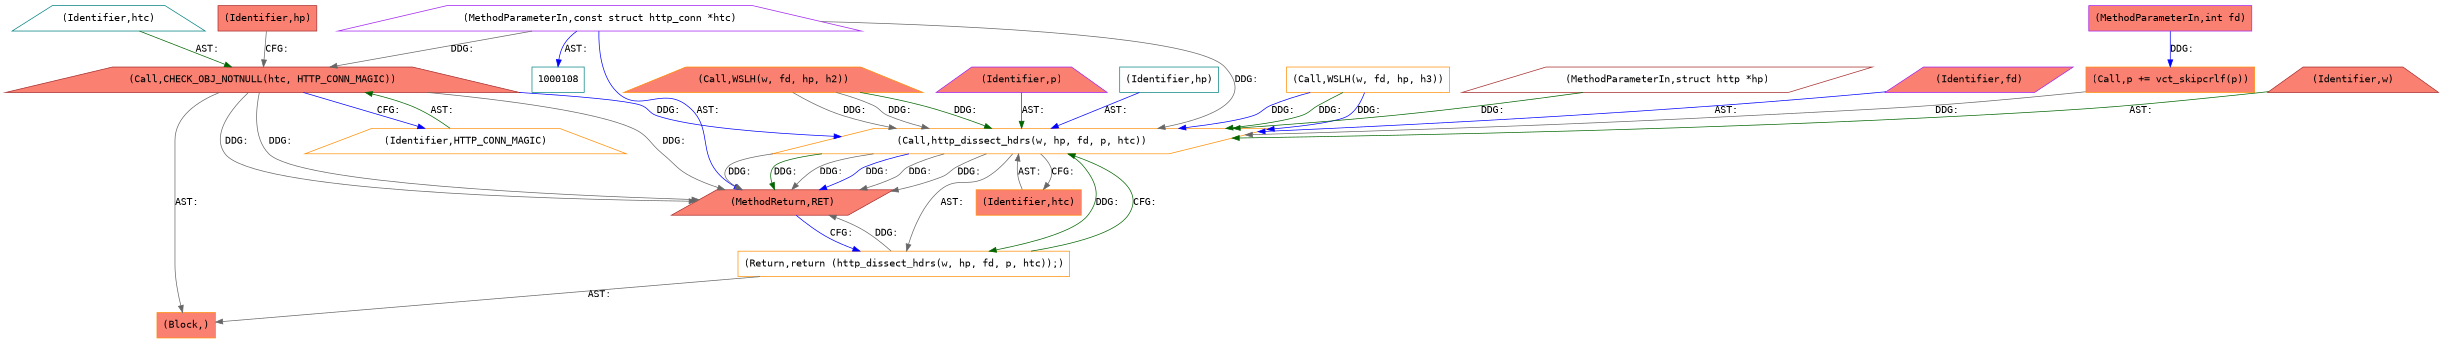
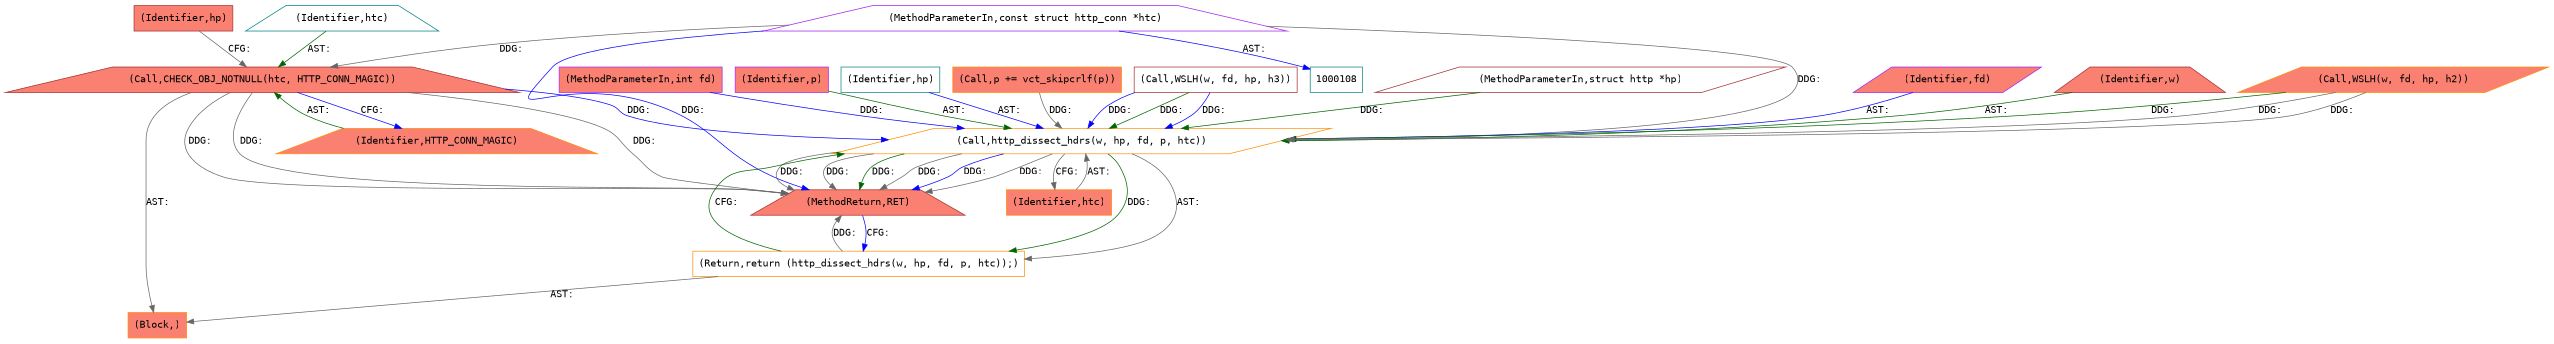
edge "(MethodParameterIn,int fd)" -> "(Call,p += vct_skipcrlf(p))": now "(MethodParameterIn,int fd)" -> "(Call,http_dissect_hdrs(w, hp, fd, p, htc))"
node "(Call,WSLH(w, fd, hp, h2))": shape trapezium -> parallelogram
node "(Identifier,p)": shape trapezium -> box
node "(Call,WSLH(w, fd, hp, h3))": color darkorange -> brown
edge "(MethodParameterIn,const struct http_conn *htc)" -> "(MethodReturn,RET)": label "AST: " -> "DDG: "
node "(Identifier,HTTP_CONN_MAGIC)": fillcolor white -> salmon
node "(MethodReturn,RET)": shape parallelogram -> trapezium
